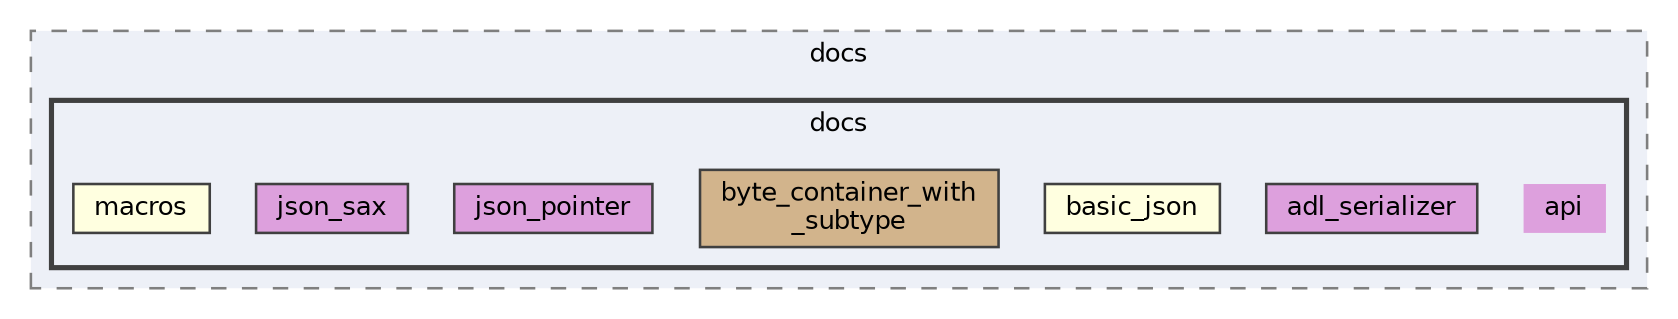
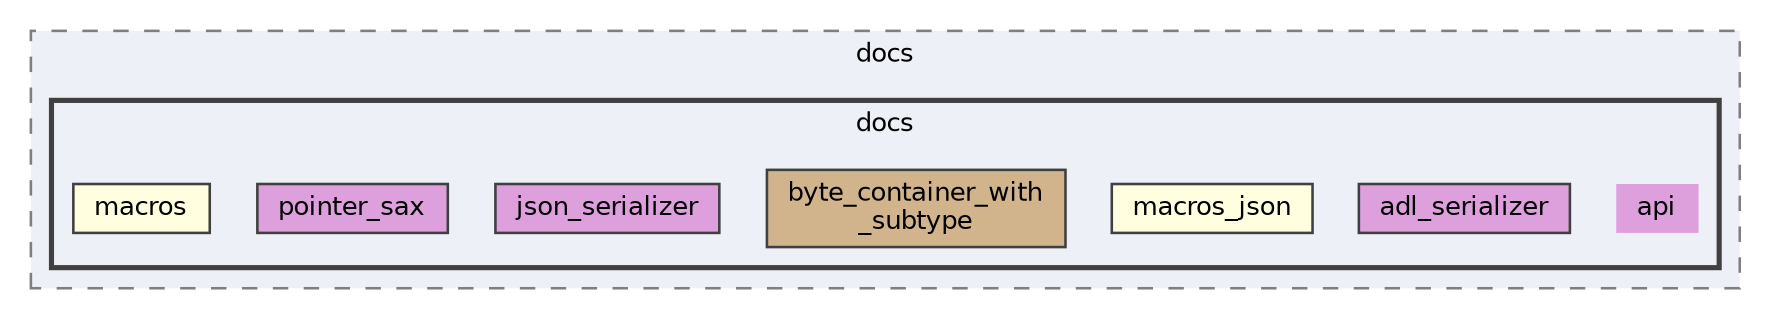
node "json_sax": label "json_sax" -> "pointer_sax"
node "json_pointer": label "json_pointer" -> "json_serializer"
node "basic_json": label "basic_json" -> "macros_json"
